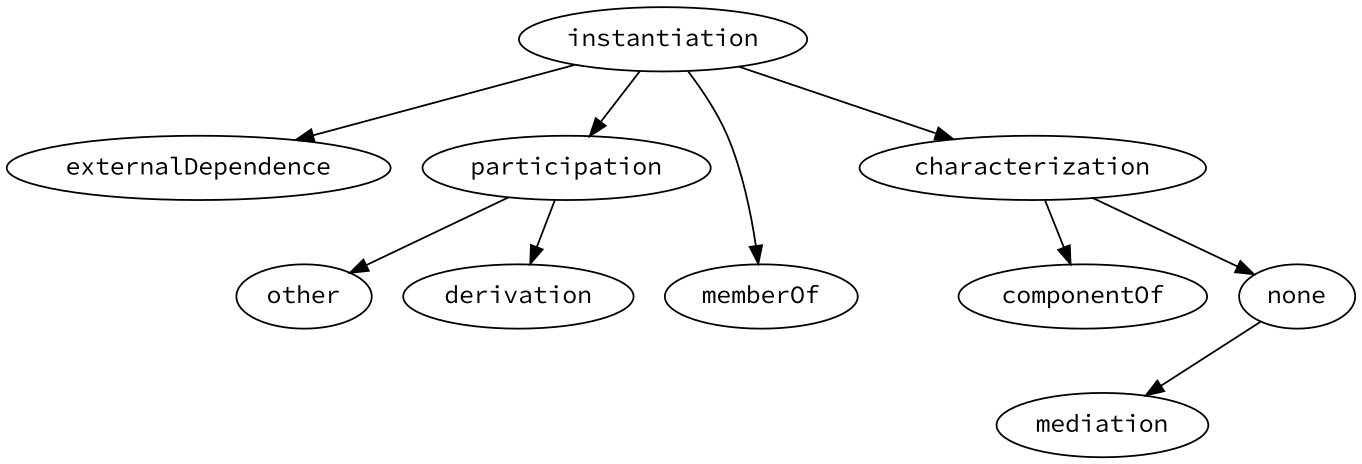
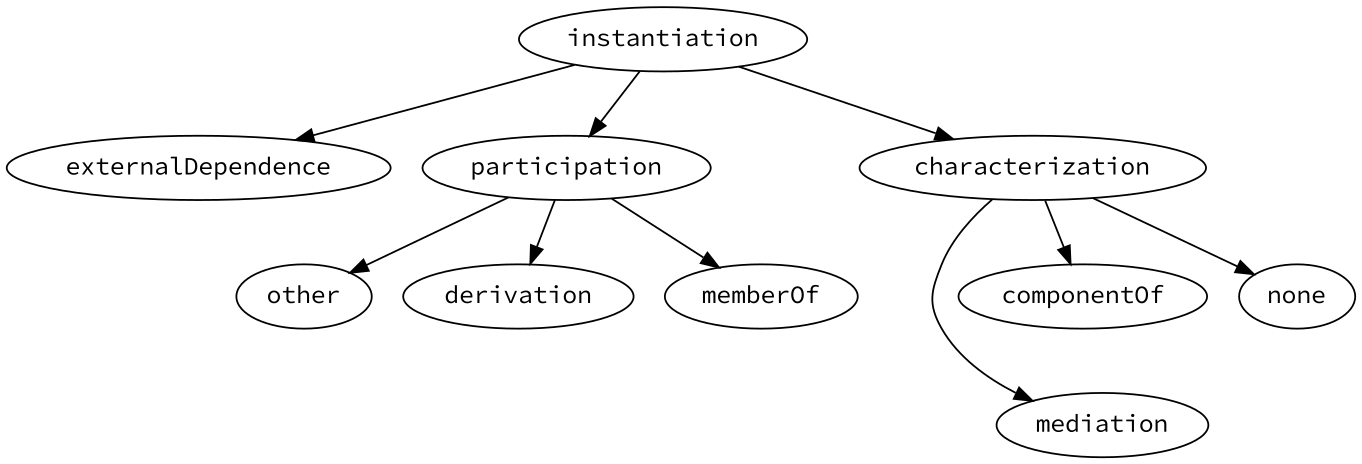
edge "instantiation" -> "memberOf": now "participation" -> "memberOf"
edge "none" -> "mediation": now "characterization" -> "mediation"
